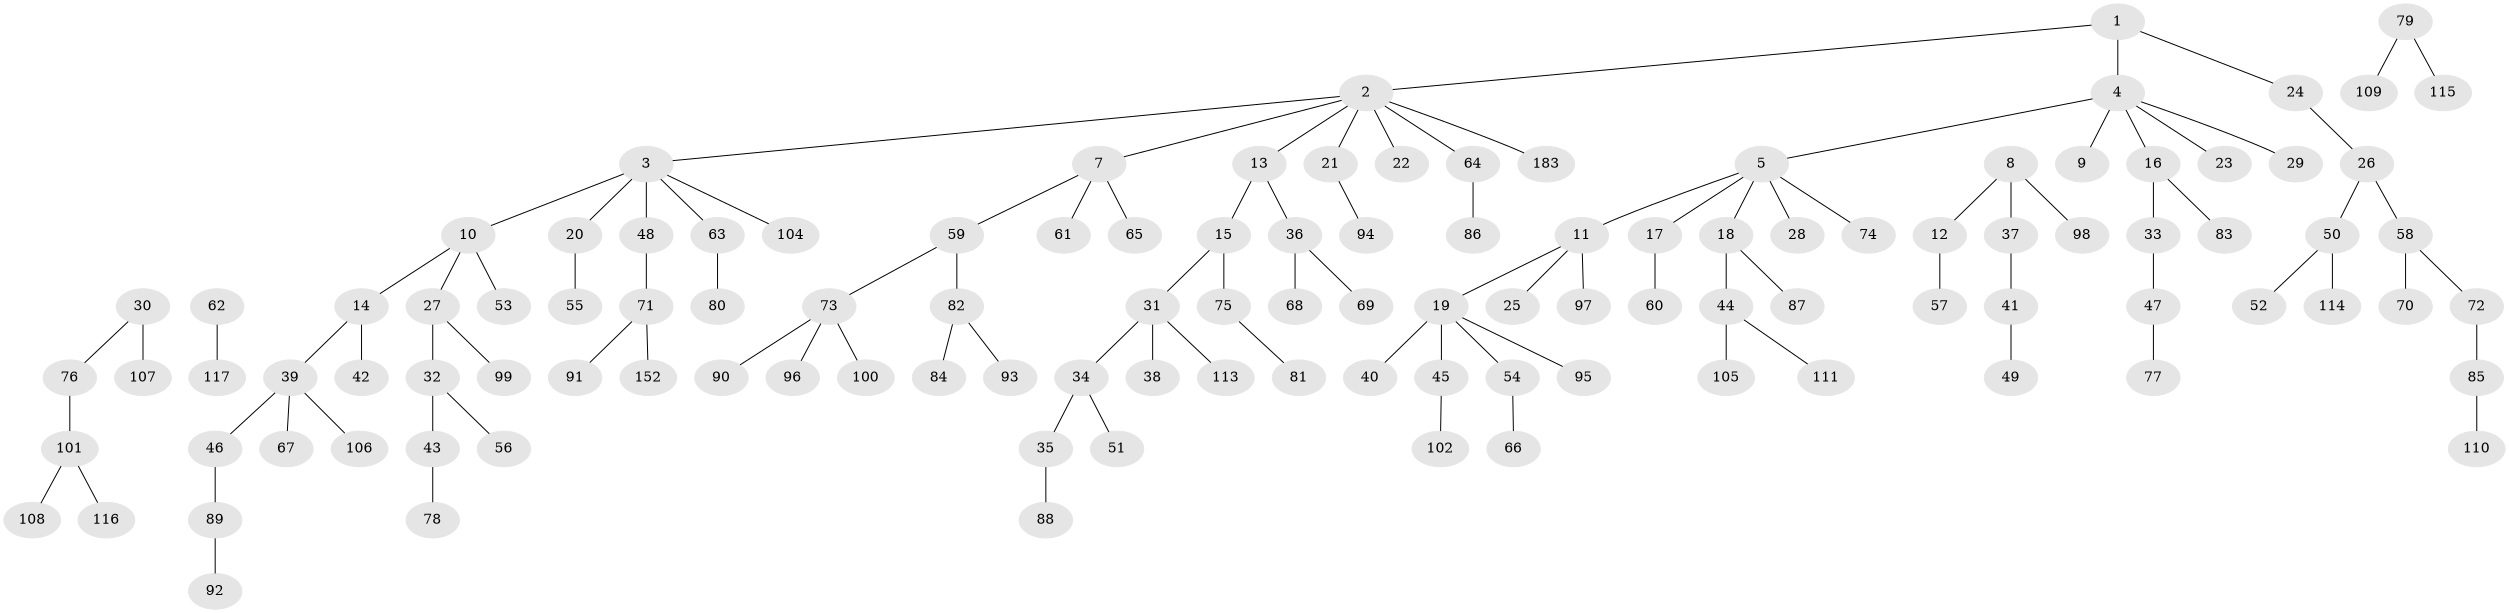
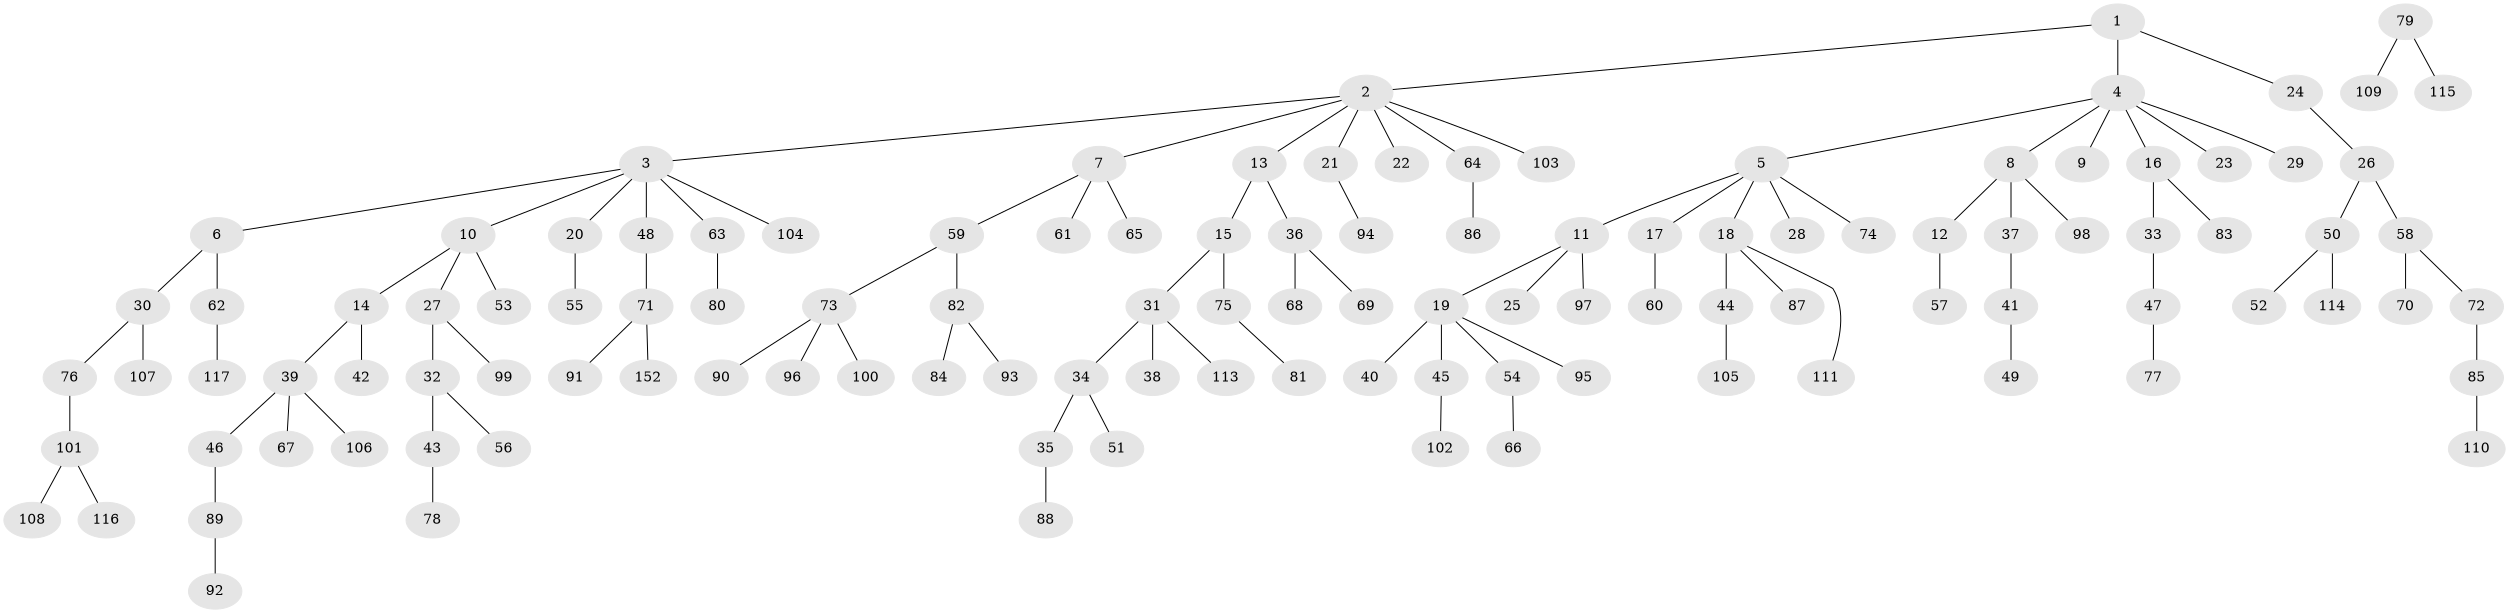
edge "4" -- "8": added
node "183": label "183" -> "103"
node "6": added
edge "44" -- "111": now "18" -- "111"
